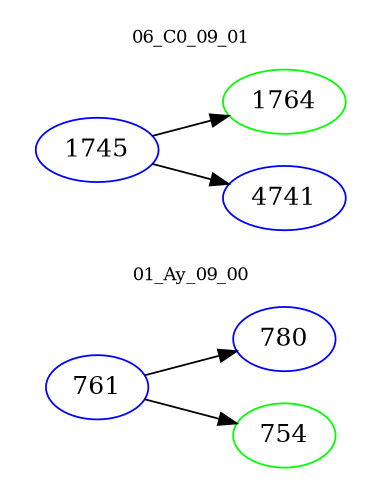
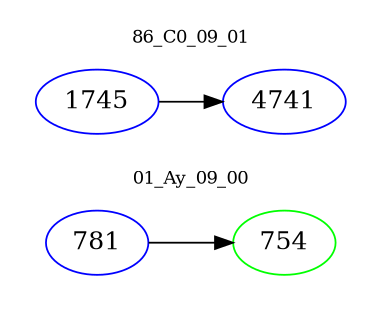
cluster "06_C0_09_01": label "06_C0_09_01" -> "86_C0_09_01"
node "1764": removed
node "780": removed
node "761": label "761" -> "781"
